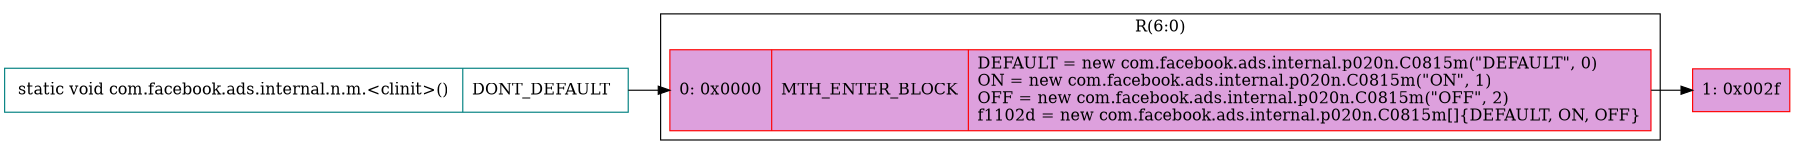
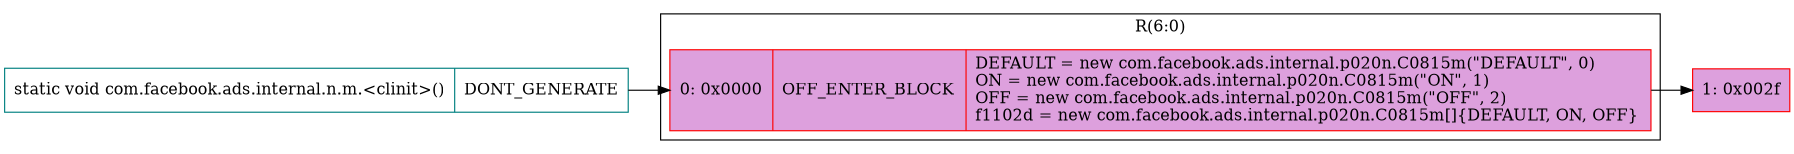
node "static void com.facebook.ads.internal.n.m.<clinit>()": text "DONT_DEFAULT" -> "DONT_GENERATE"
node "0: 0x0000": text "MTH_ENTER_BLOCK" -> "OFF_ENTER_BLOCK"
